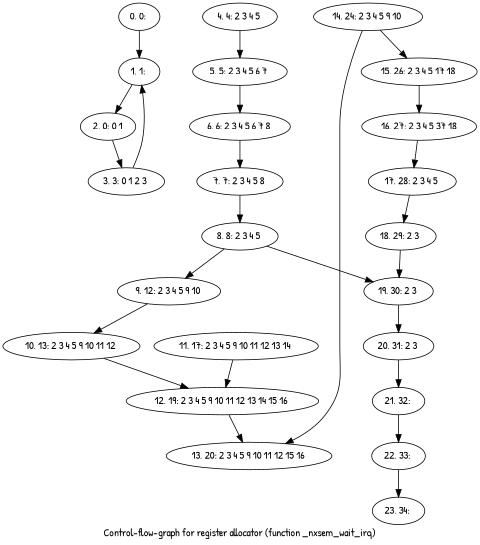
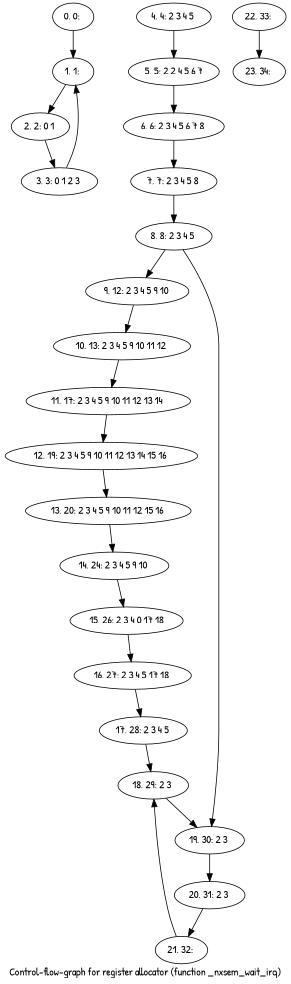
node "5, 5: 2 3 4 5 6 7": label "5, 5: 2 3 4 5 6 7" -> "5, 5: 2 2 4 5 6 7"
node "15, 26: 2 3 4 5 17 18": label "15, 26: 2 3 4 5 17 18" -> "15, 26: 2 3 4 0 17 18"
node "2, 0: 0 1": label "2, 0: 0 1" -> "2, 2: 0 1"
node "16, 27: 2 3 4 5 37 18": label "16, 27: 2 3 4 5 37 18" -> "16, 27: 2 3 4 5 17 18"
edge "14, 24: 2 3 4 5 9 10" -> "13, 20: 2 3 4 5 9 10 11 12 15 16": reversed
edge "10, 13: 2 3 4 5 9 10 11 12" -> "12, 19: 2 3 4 5 9 10 11 12 13 14 15 16": now "10, 13: 2 3 4 5 9 10 11 12" -> "11, 17: 2 3 4 5 9 10 11 12 13 14"
edge "21, 32:" -> "22, 33:": now "21, 32:" -> "18, 29: 2 3"
